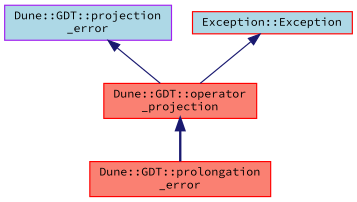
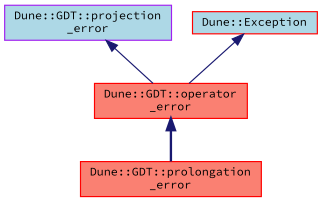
node "Exception::Exception": label "Exception::Exception" -> "Dune::Exception"
node "Dune::GDT::operator _projection": label "Dune::GDT::operator _projection" -> "Dune::GDT::operator _error"
